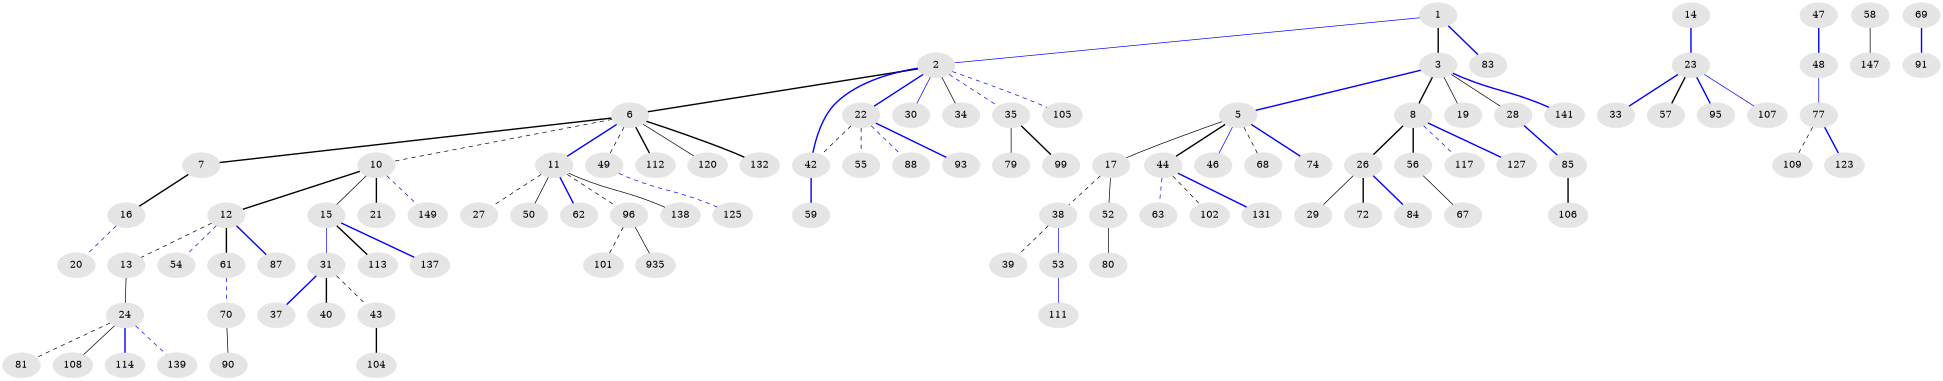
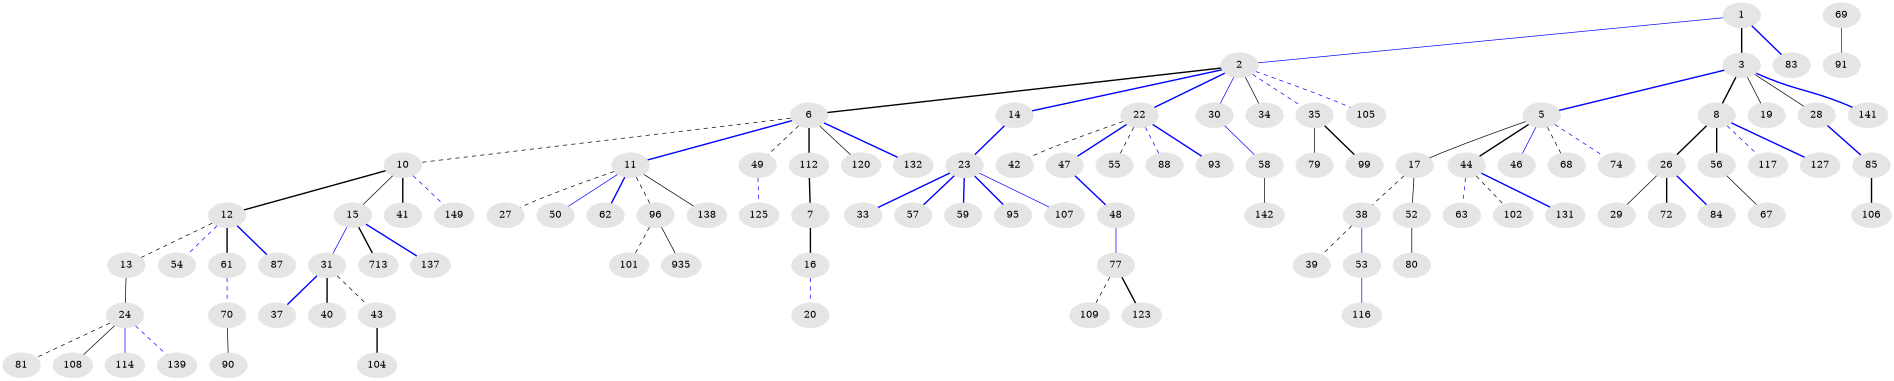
edge "69" -- "91": style bold -> solid
node "147": label "147" -> "142"
edge "23" -- "57": color black -> blue
edge "2" -- "42": now "2" -- "14"
edge "6" -- "132": color black -> blue
edge "6" -- "7": now "112" -- "7"
edge "22" -- "47": added
edge "30" -- "58": added
edge "5" -- "74": style bold -> dashed
edge "77" -- "123": color blue -> black
edge "11" -- "50": color black -> blue
edge "42" -- "59": now "23" -- "59"
node "21": label "21" -> "41"
node "113": label "113" -> "713"
node "111": label "111" -> "116"
edge "24" -- "114": style bold -> solid
